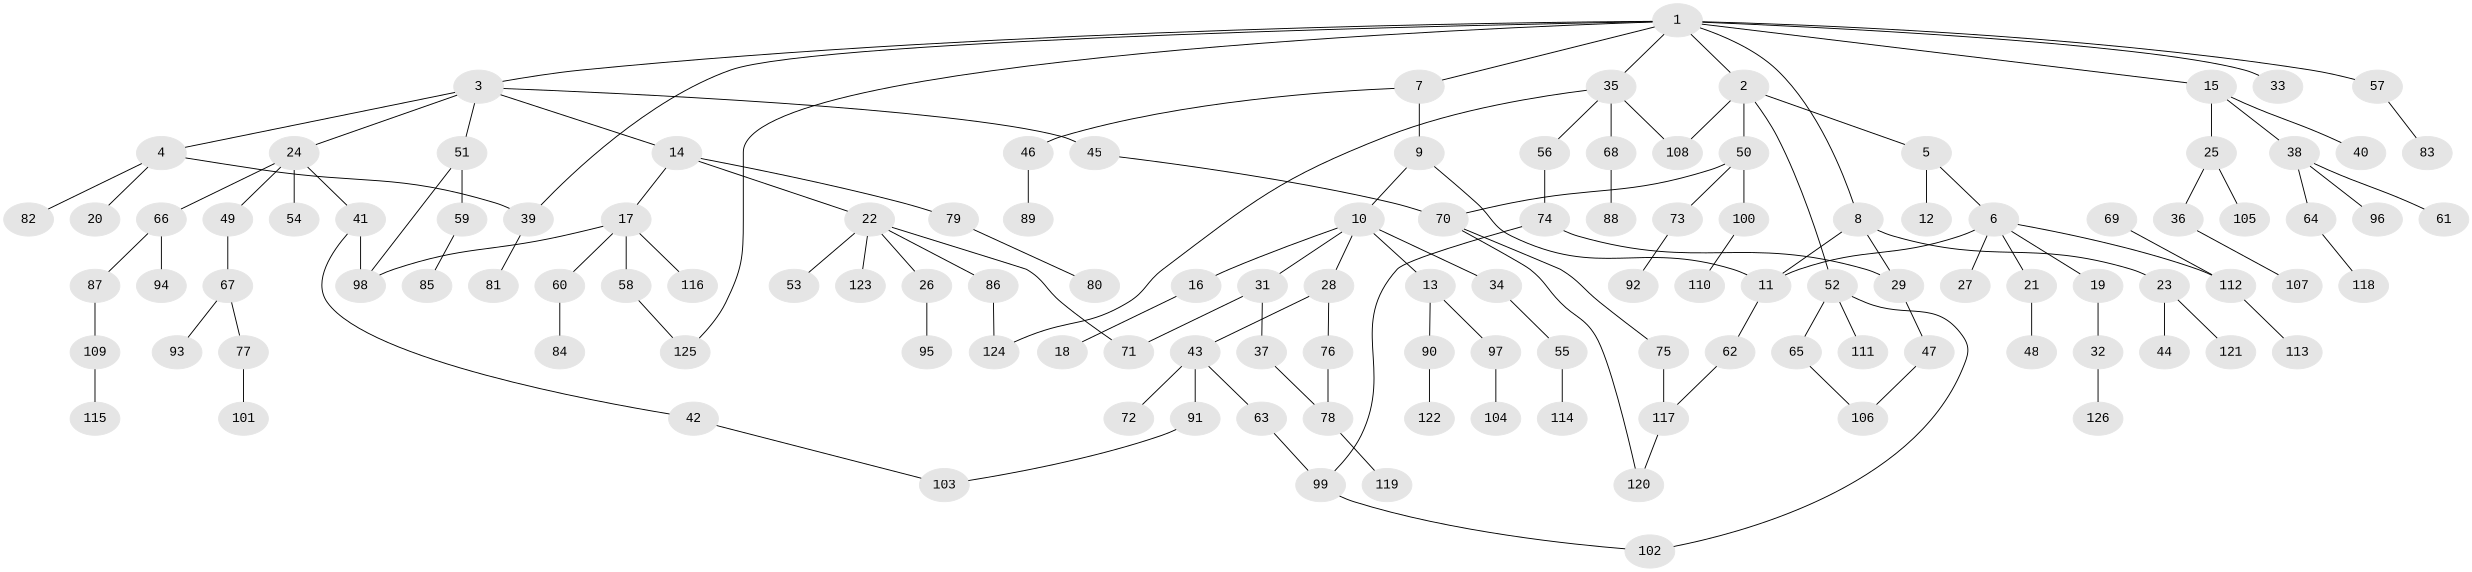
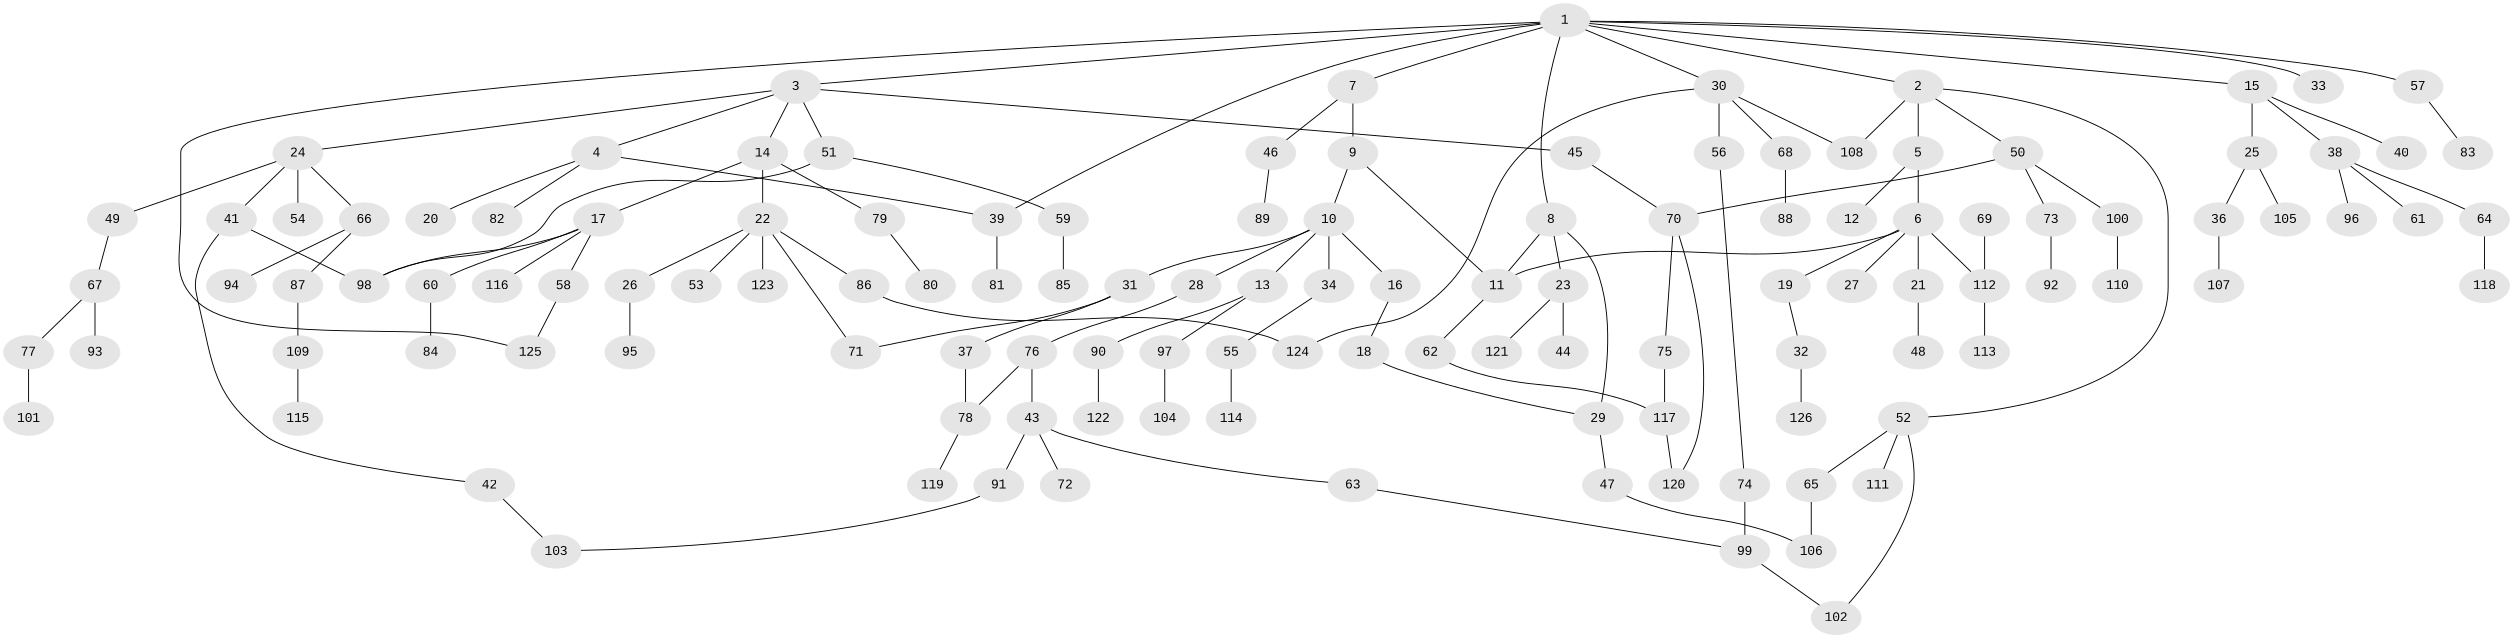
node "35": label "35" -> "30"
edge "74" -- "29": now "18" -- "29"
edge "28" -- "43": now "76" -- "43"
